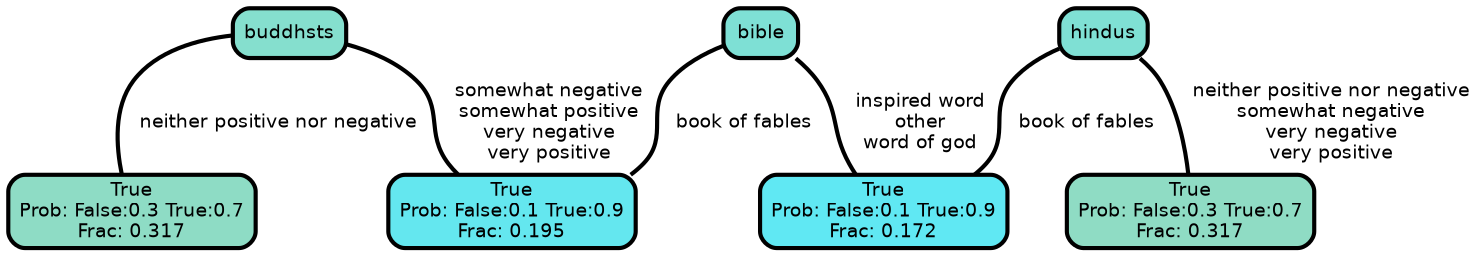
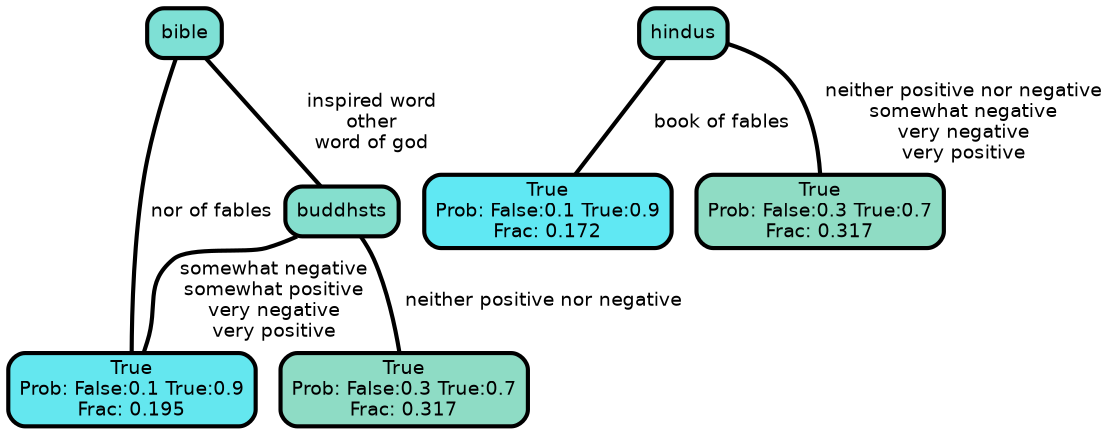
edge "bible" -- "True Prob: False:0.1 True:0.9 Frac: 0.172": now "bible" -- "buddhsts"
edge "bible" -- "True Prob: False:0.1 True:0.9 Frac: 0.195": label " book of fables" -> " nor of fables"
